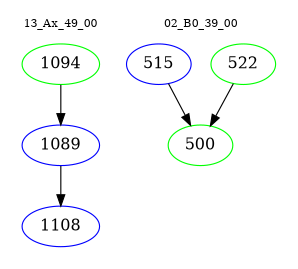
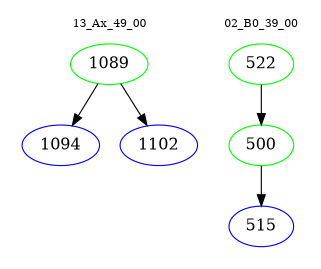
node "1094": color green -> blue
edge "1094" -> "1089": reversed
edge "515" -> "500": reversed
node "1089": color blue -> green
node "1108": label "1108" -> "1102"
